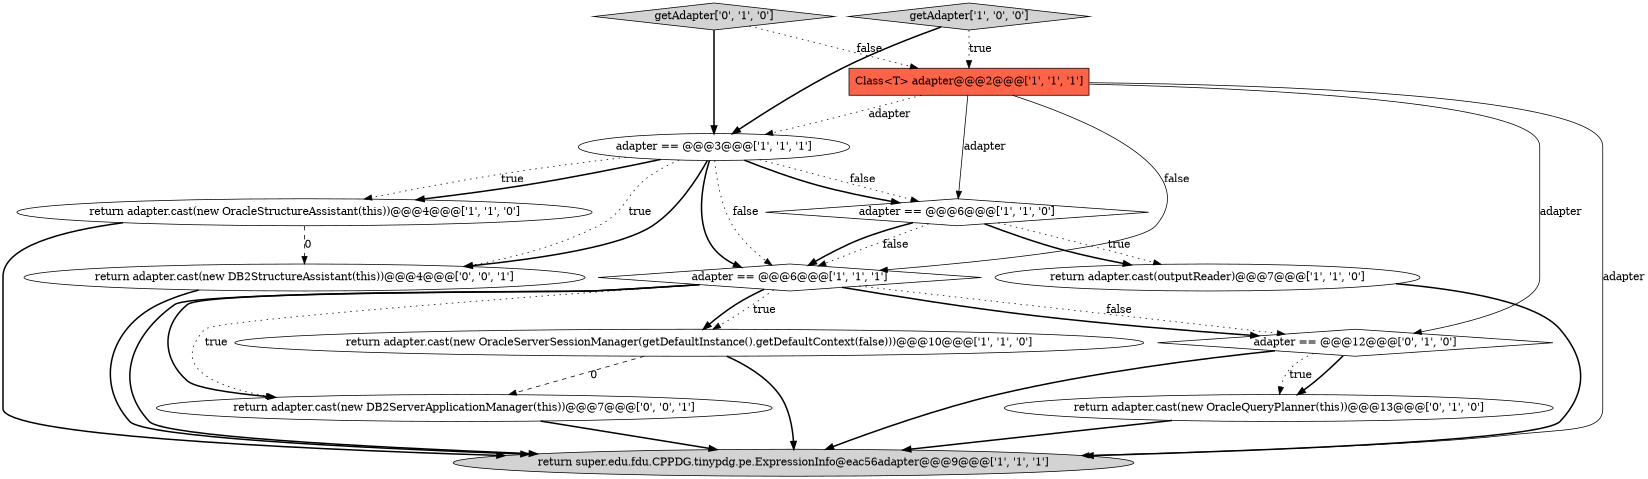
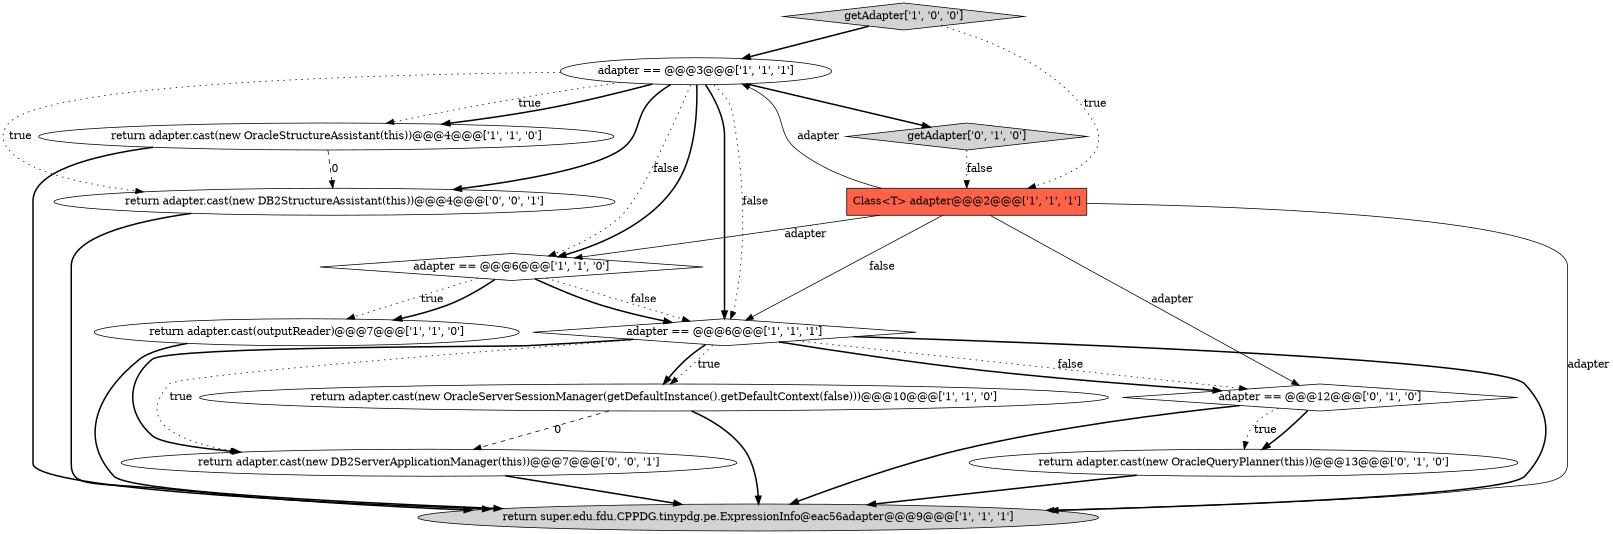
edge "getAdapter['0', '1', '0']" -> "adapter == @@@3@@@['1', '1', '1']": reversed
edge "Class<T> adapter@@@2@@@['1', '1', '1']" -> "adapter == @@@3@@@['1', '1', '1']": style dotted -> solid
